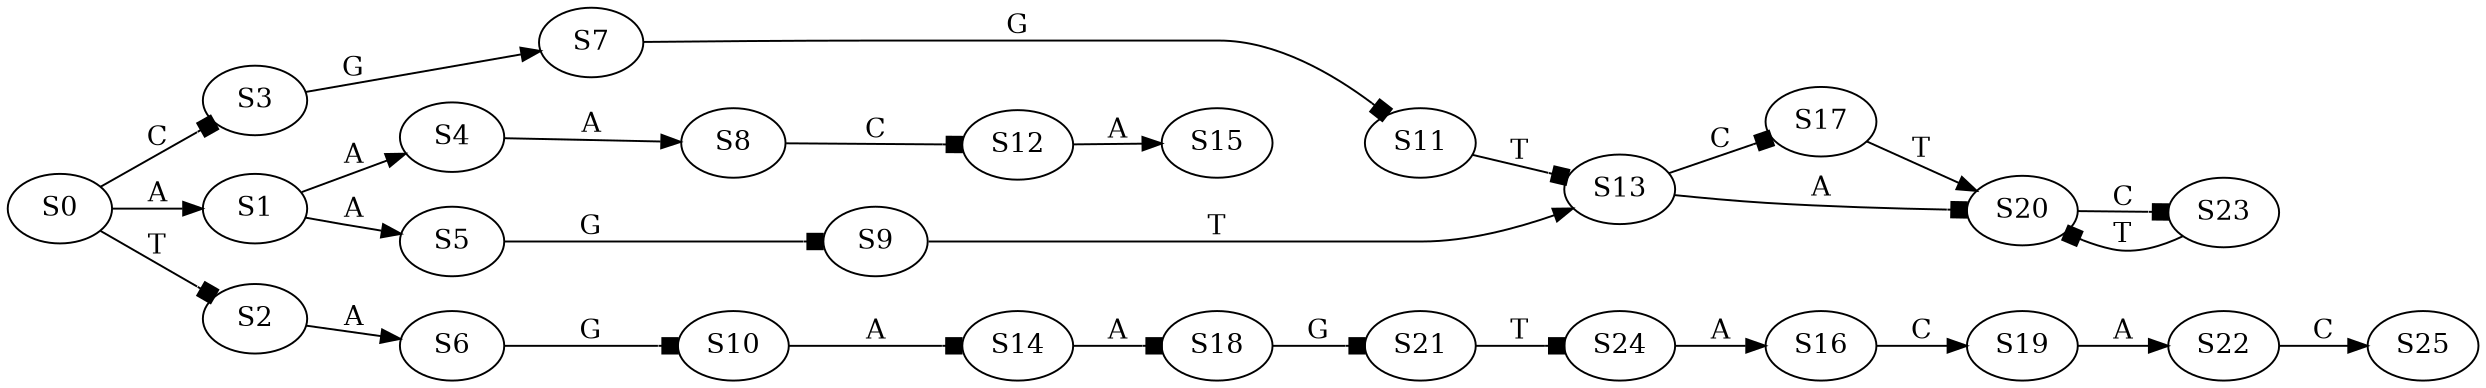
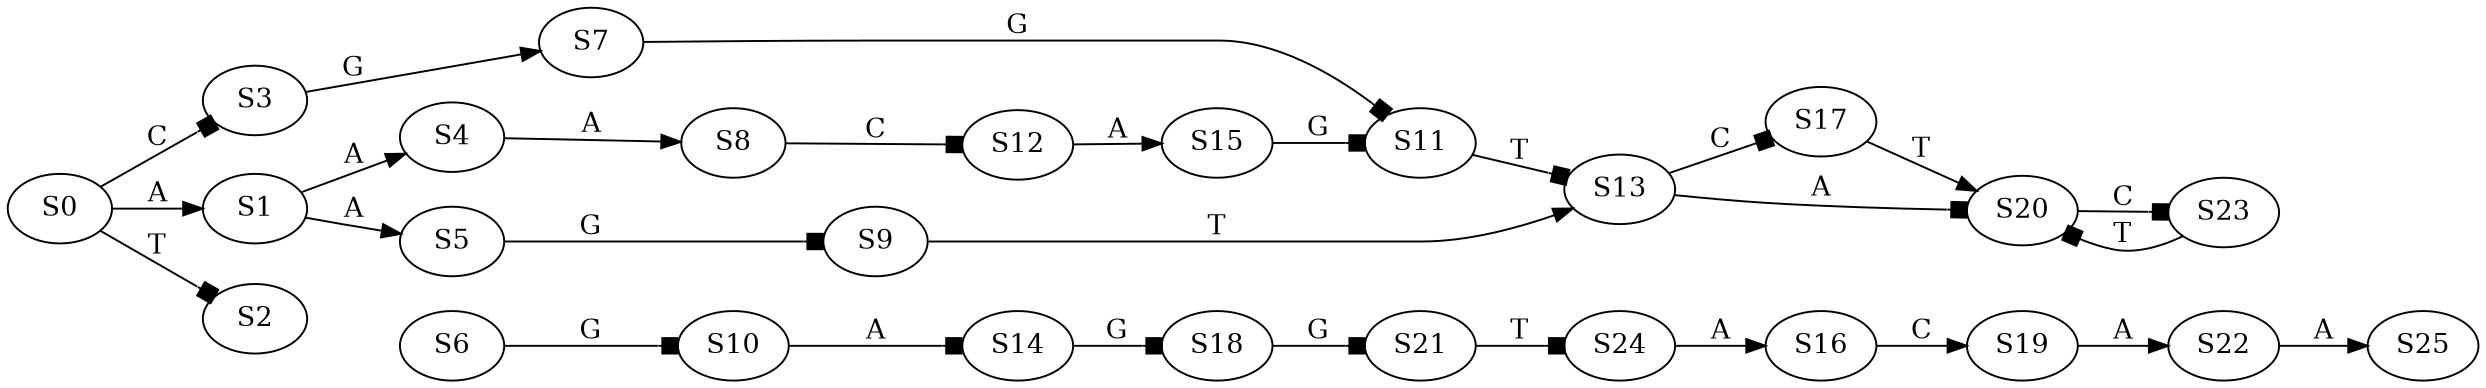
edge "S15" -> "S11": added, label "G"
edge "S2" -> "S6": removed, label "A"
edge "S14" -> "S18": label "A" -> "G"
edge "S22" -> "S25": label "C" -> "A"
